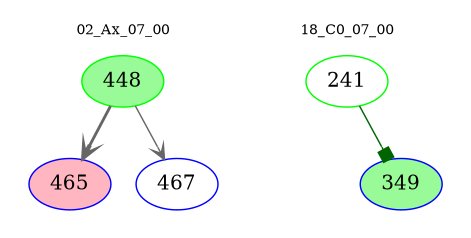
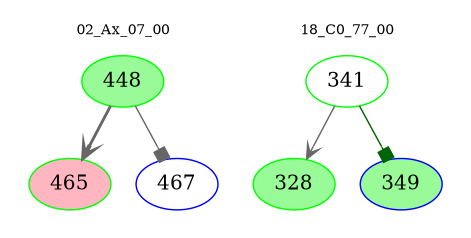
cluster "18_C0_07_00": label "18_C0_07_00" -> "18_C0_77_00"
node "241": label "241" -> "341"
edge "448" -> "467": arrowhead vee -> box
node "465": color blue -> green
node "328": added
